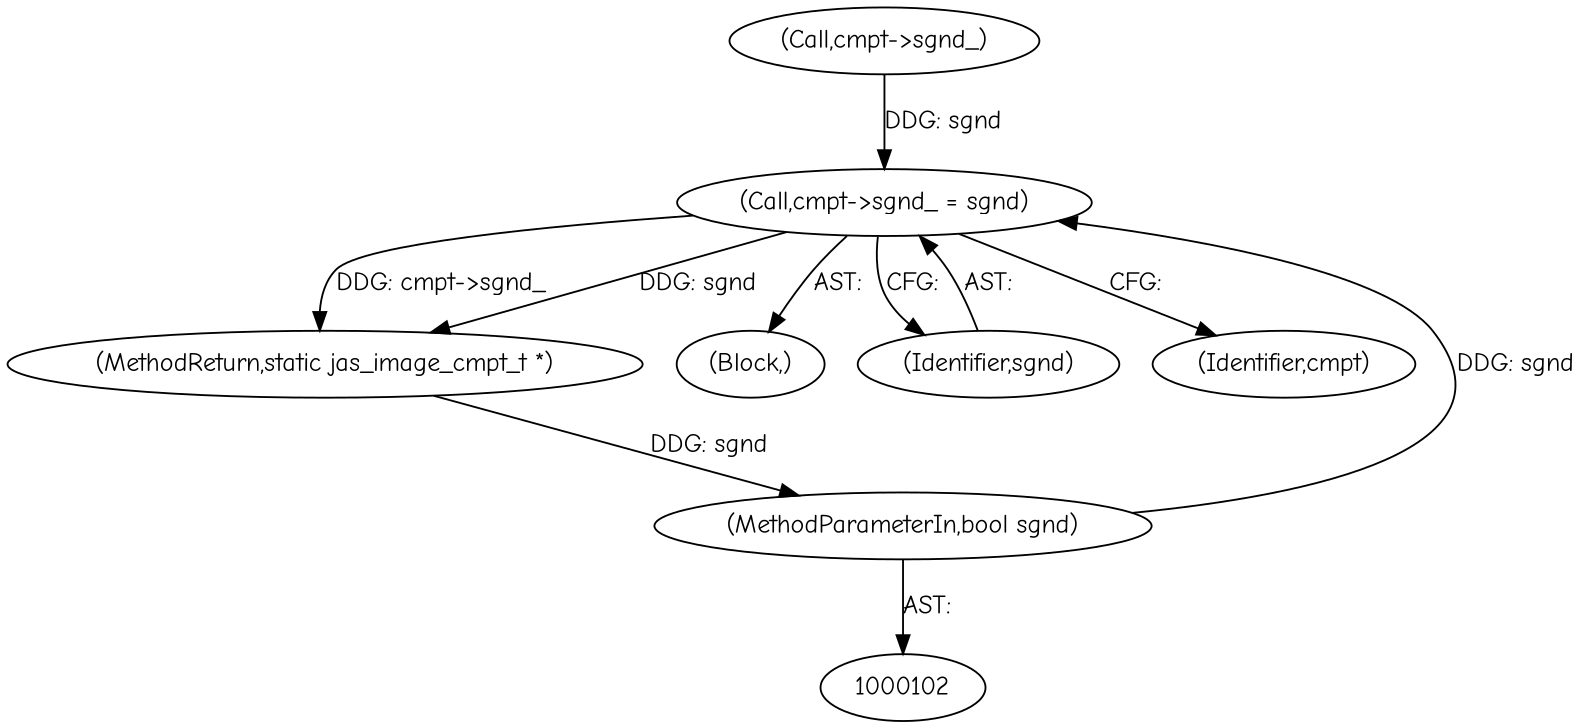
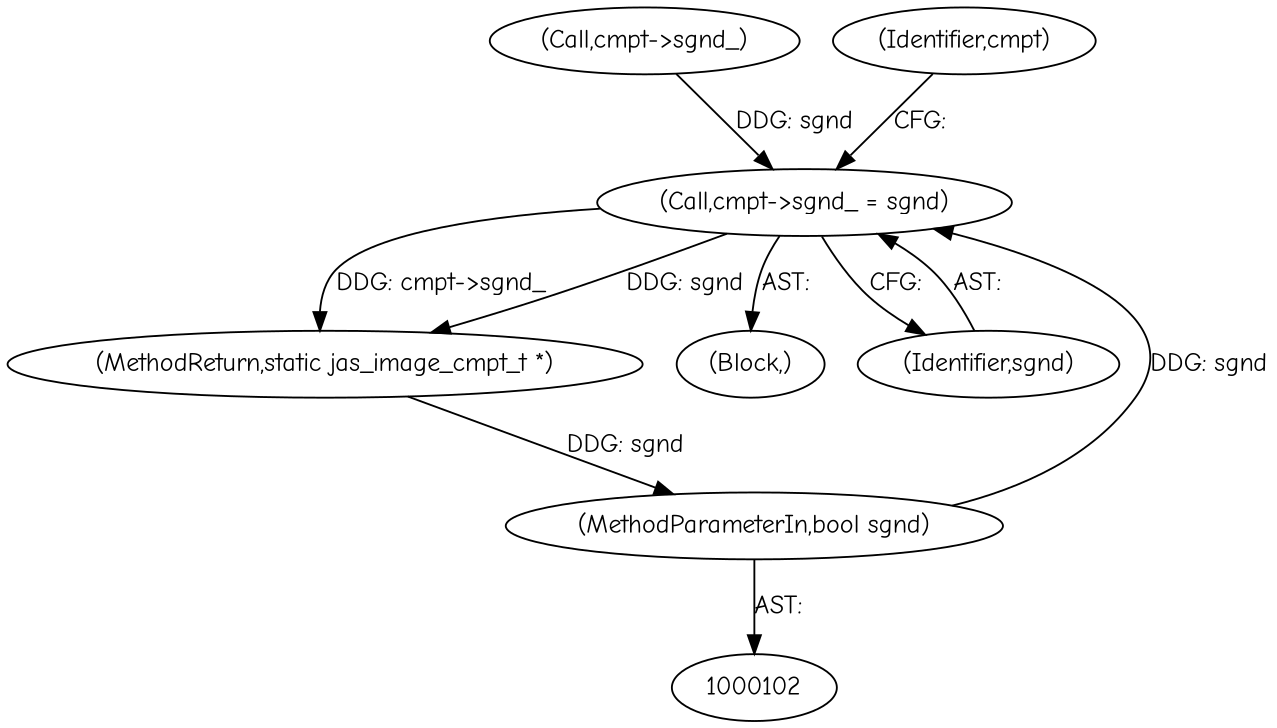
edge "(Call,cmpt->sgnd_ = sgnd)" -> "(Identifier,cmpt)": reversed
